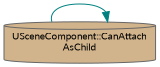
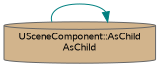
node "USceneComponent::CanAttach AsChild": label "USceneComponent::CanAttach AsChild" -> "USceneComponent::AsChild AsChild"
